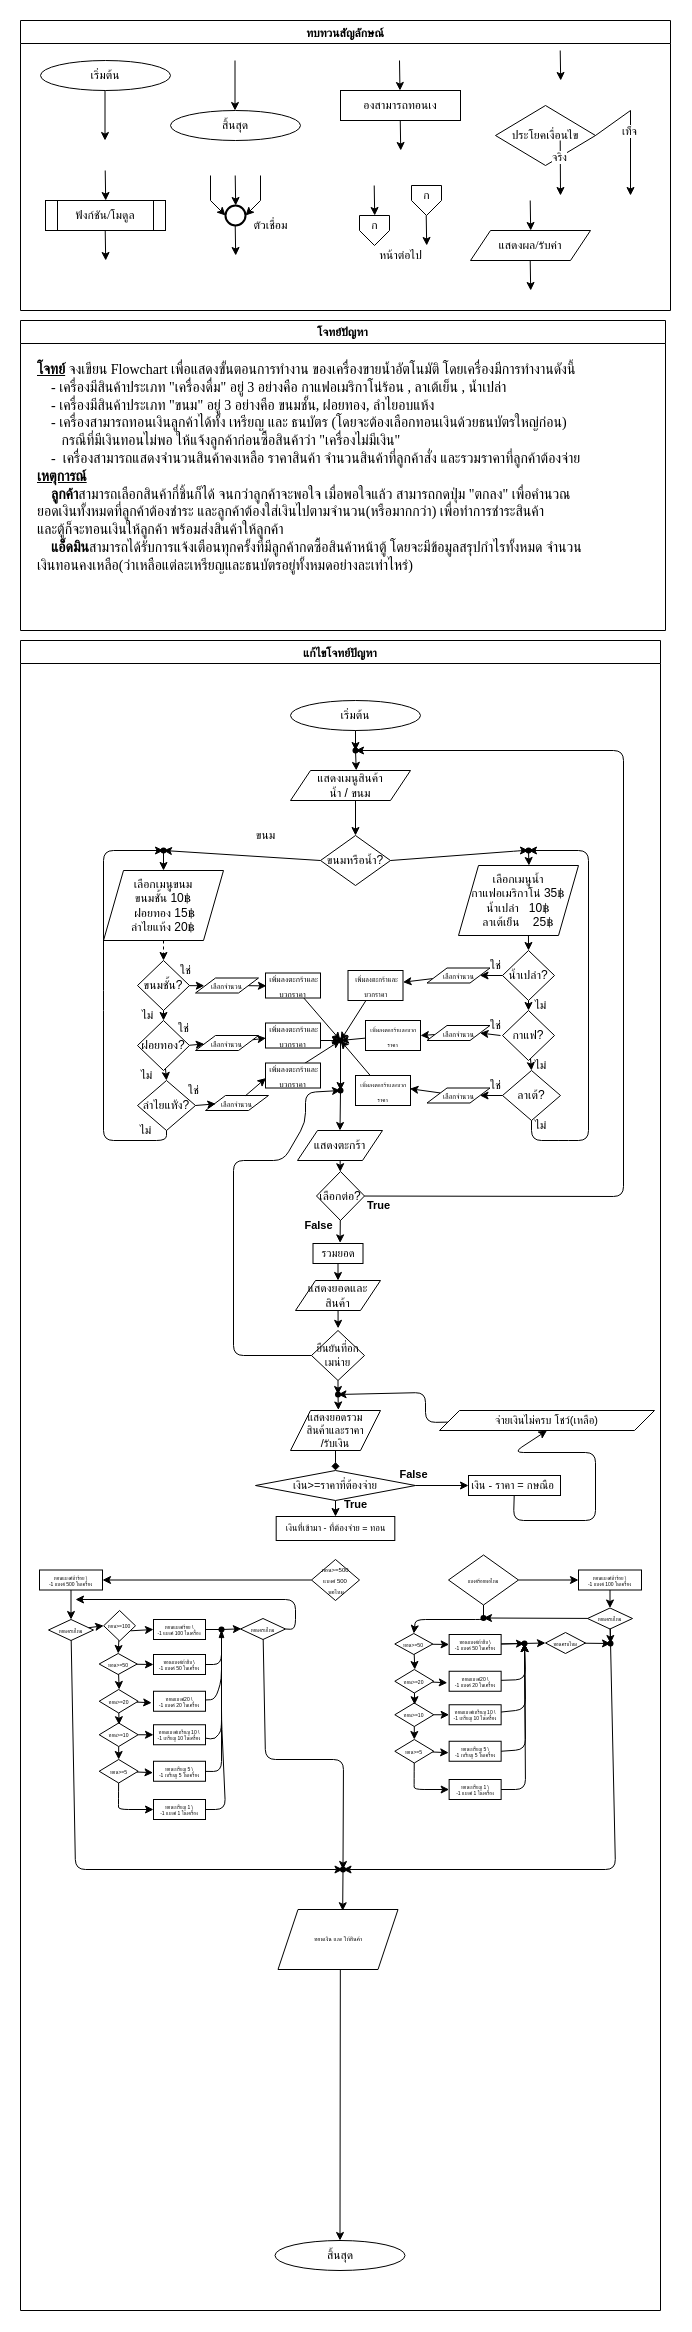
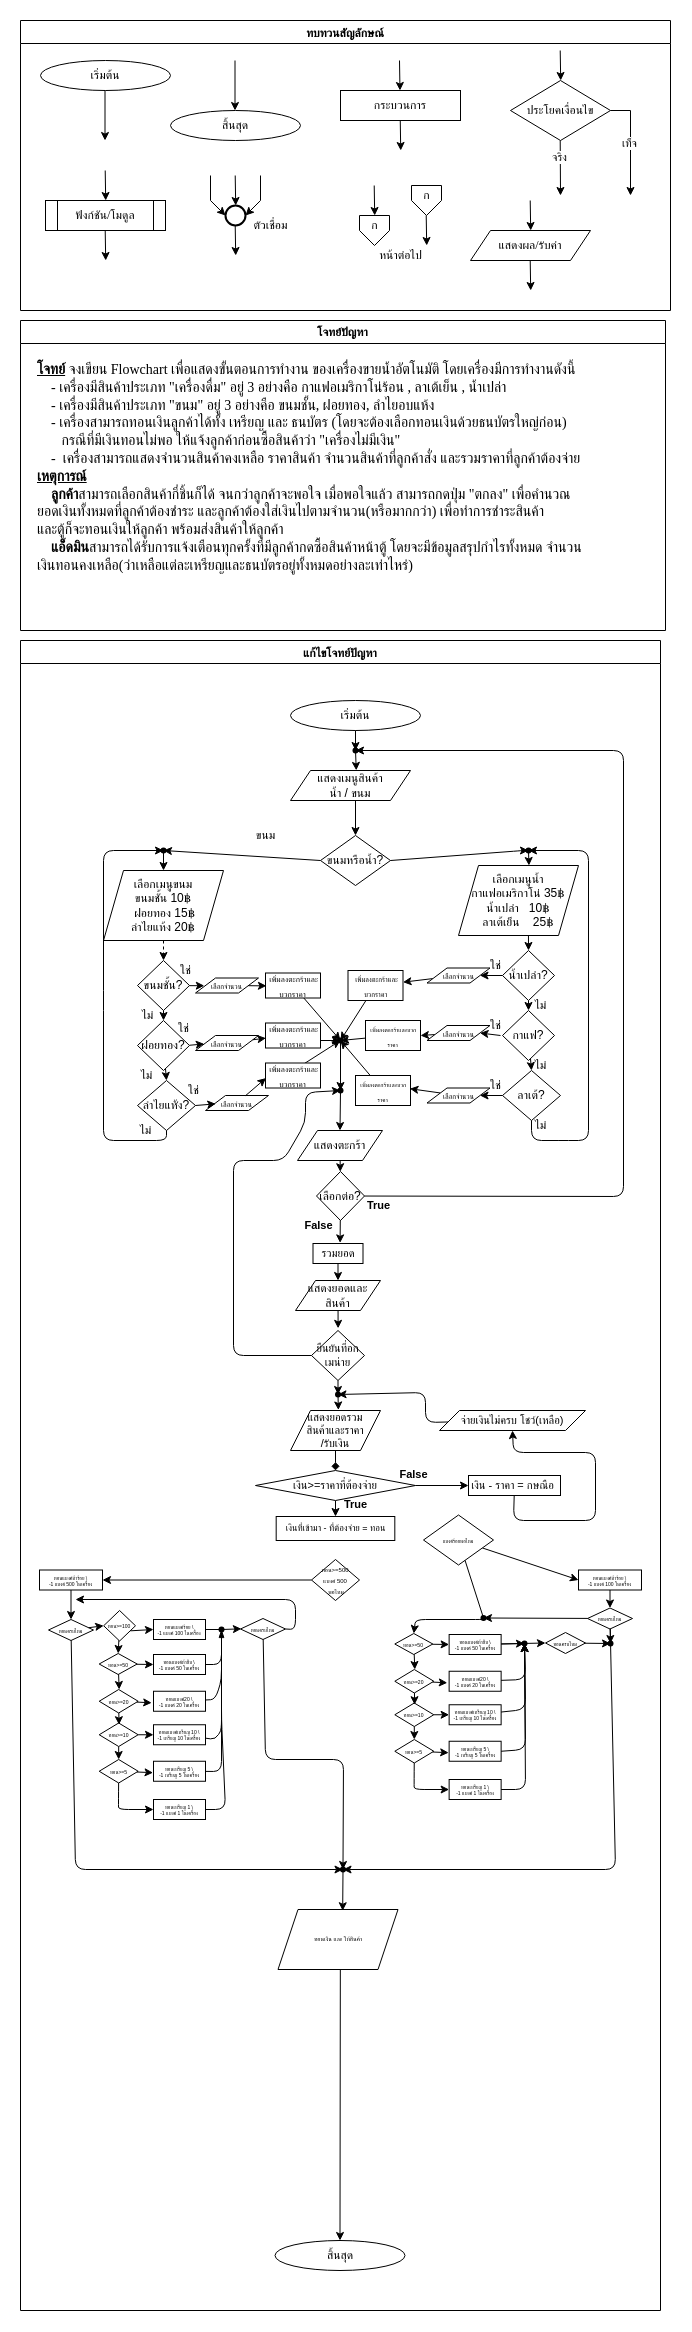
node "องสามารถทอนเง": label "องสามารถทอนเง" -> "กระบวนการ"
node "ประโยคเงื่อนไข": moved (546, 136) -> (561, 111)
node "จ่ายเงินไม่ครบ โชว์(เหลือ)": size 215x20 -> 146x20
node "แบงค์ร้อยพอไหม": moved (484, 1580) -> (459, 1540)
